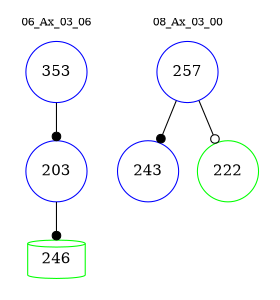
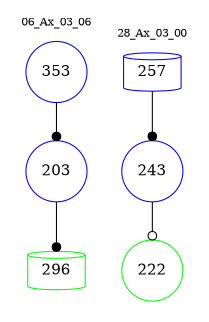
cluster "08_Ax_03_00": label "08_Ax_03_00" -> "28_Ax_03_00"
node "257": shape circle -> cylinder
edge "257" -> "222": now "243" -> "222"
node "246": label "246" -> "296"
